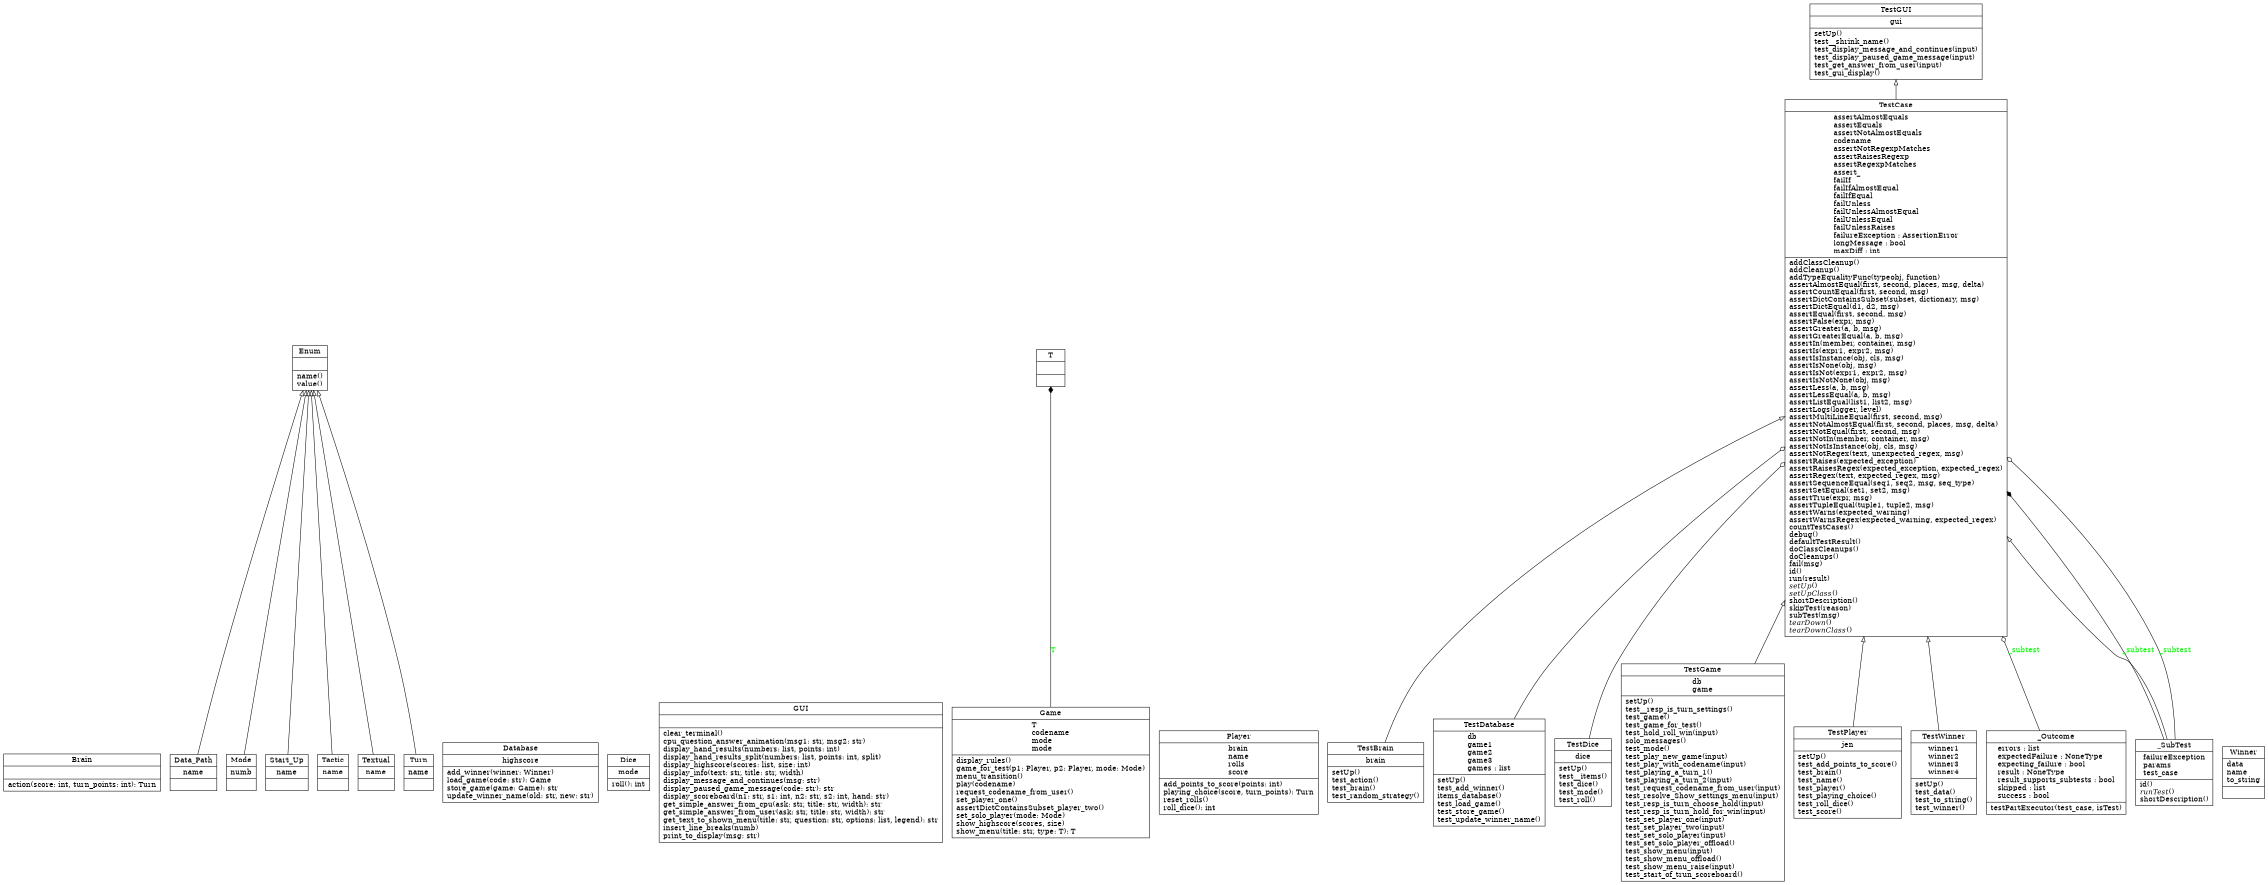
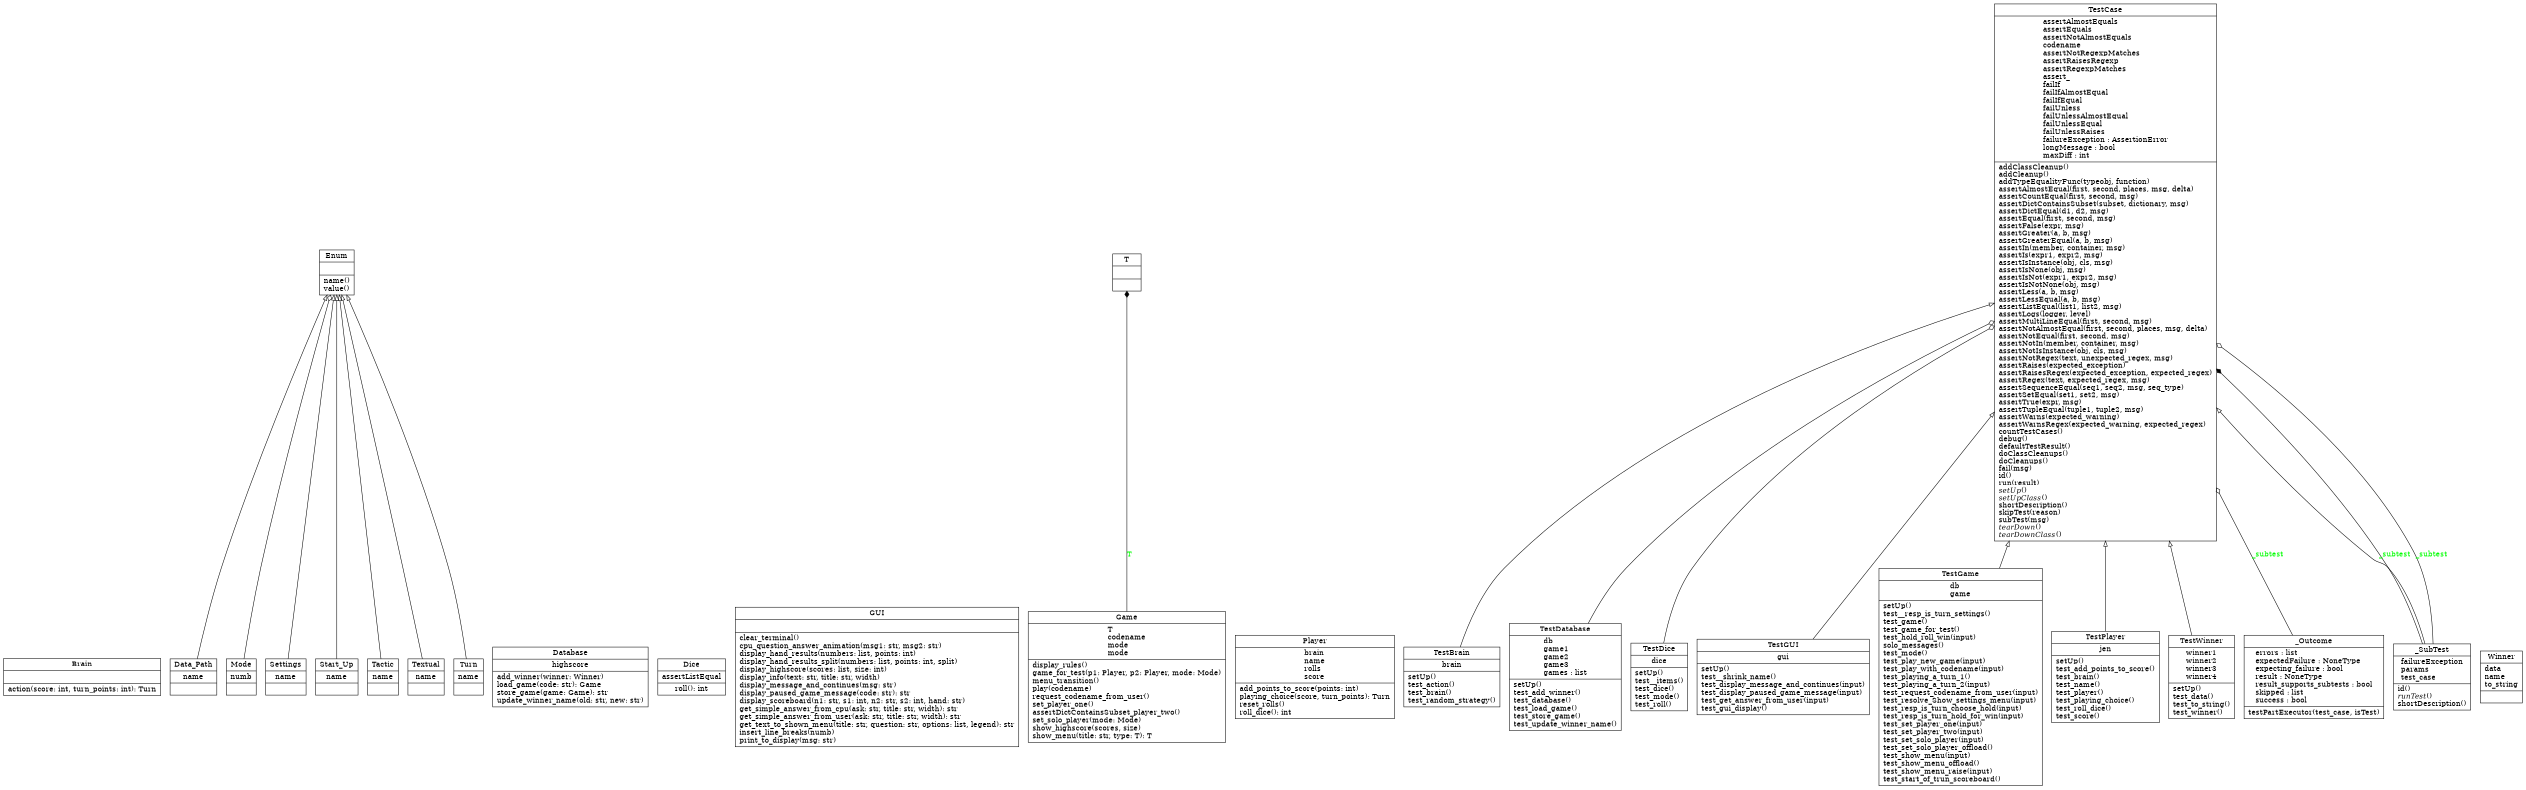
edge "TestCase" -> "TestGUI": reversed
edge "Mode" -> "Enum": arrowhead empty -> odiamond
node "Settings": added
node "Dice": text "mode" -> "assertListEqual"
node "TestDatabase": text "items_database()" -> "test_database()"
